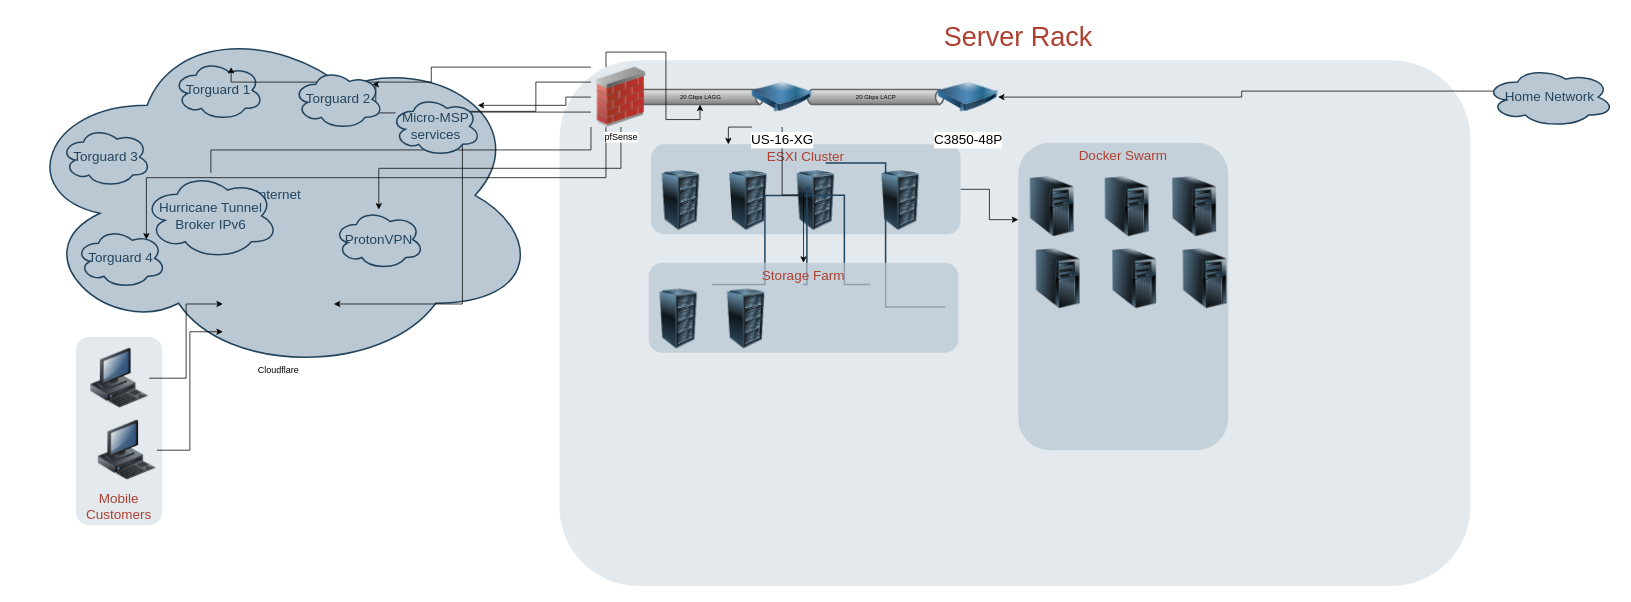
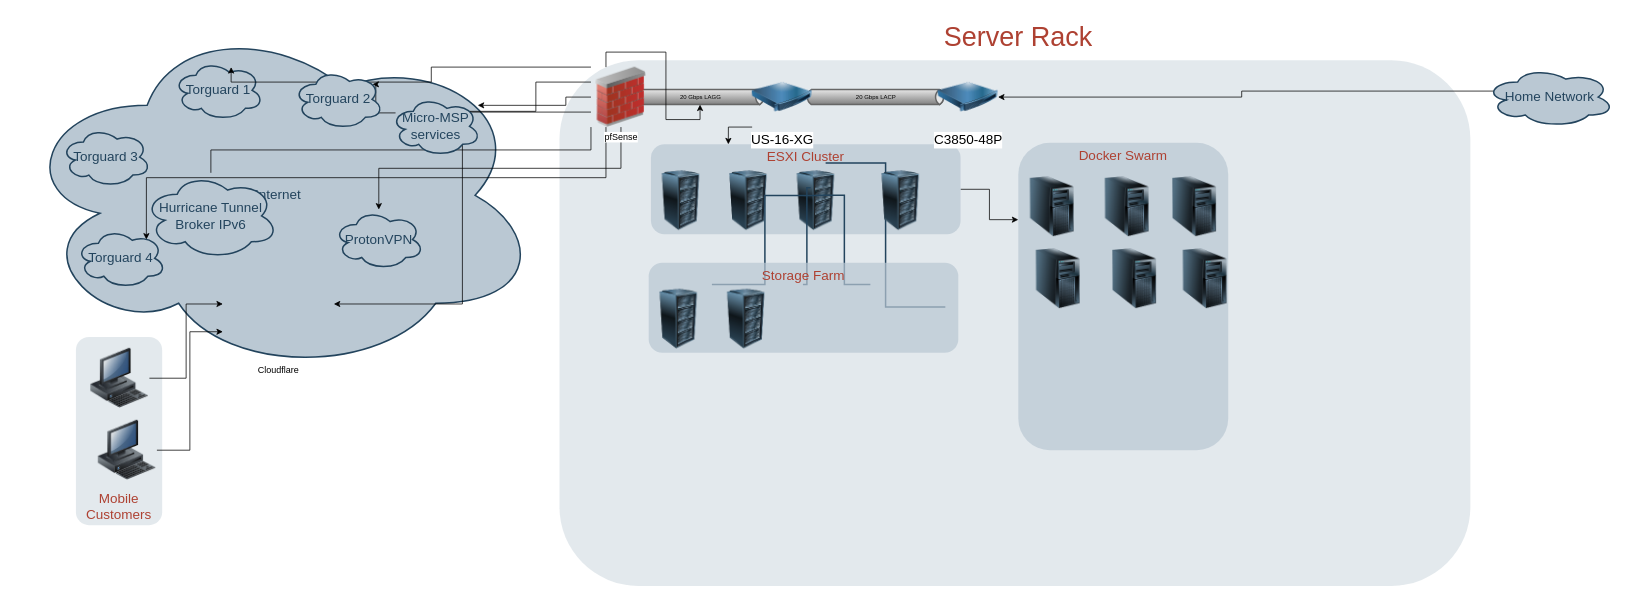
edge "US-16-XG" -> "Storage Farm": removed
